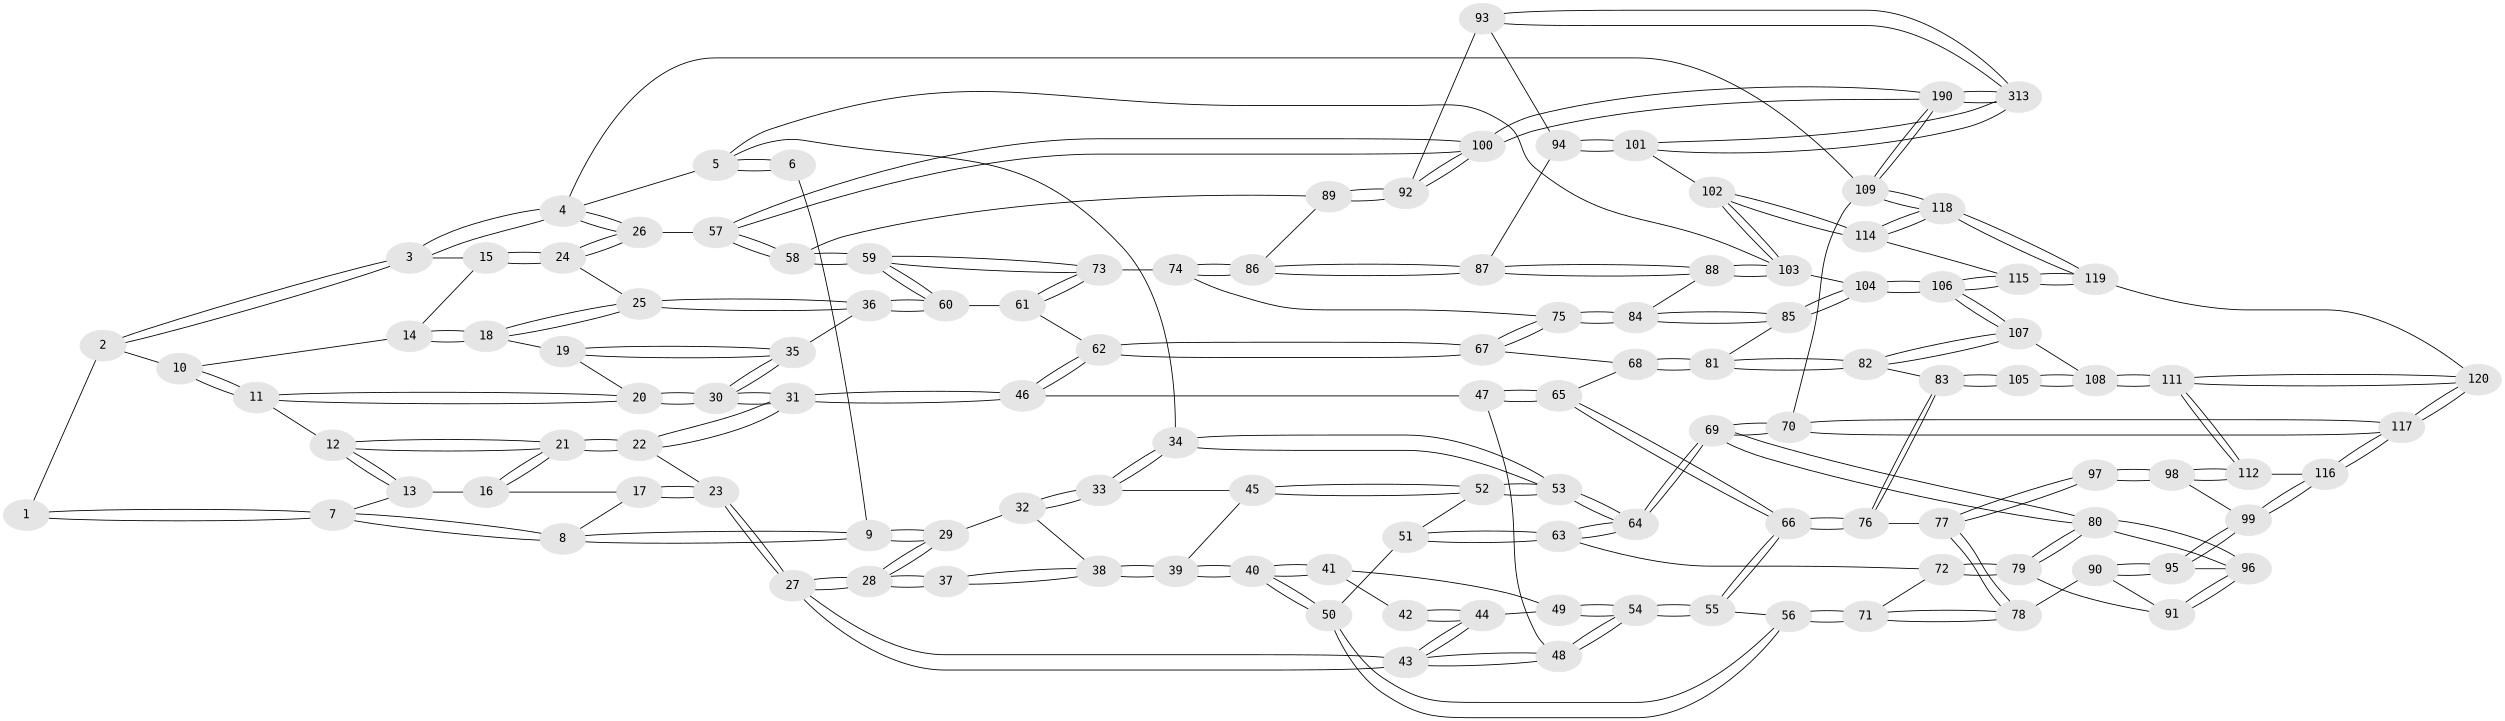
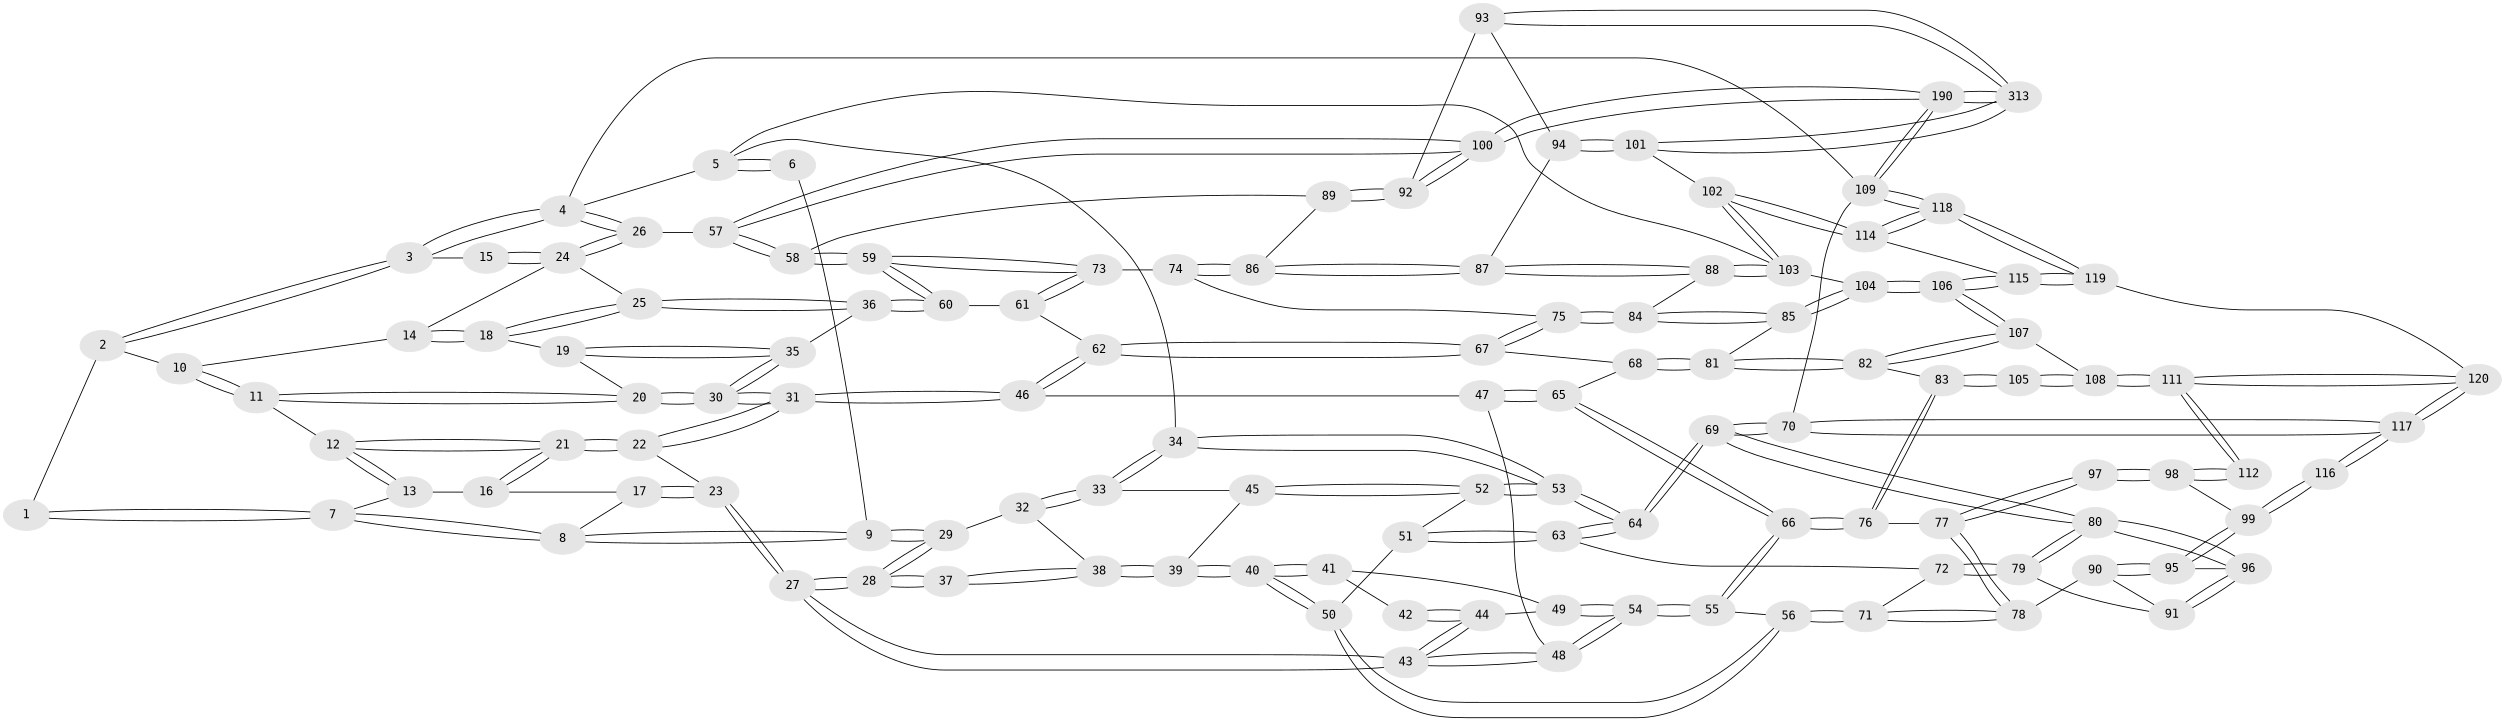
edge "15" -- "14": now "24" -- "14"
edge "112" -- "116": removed
